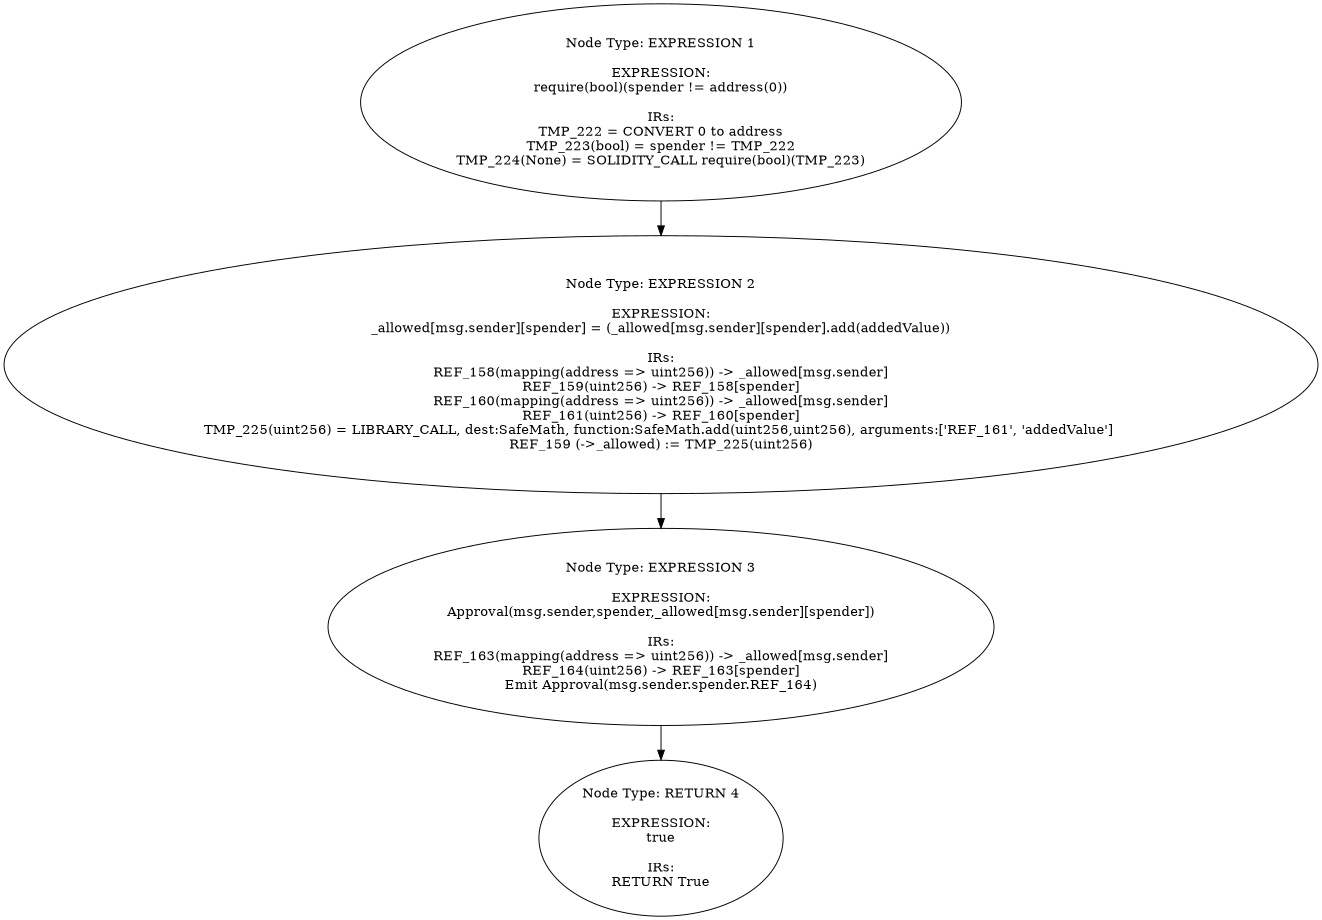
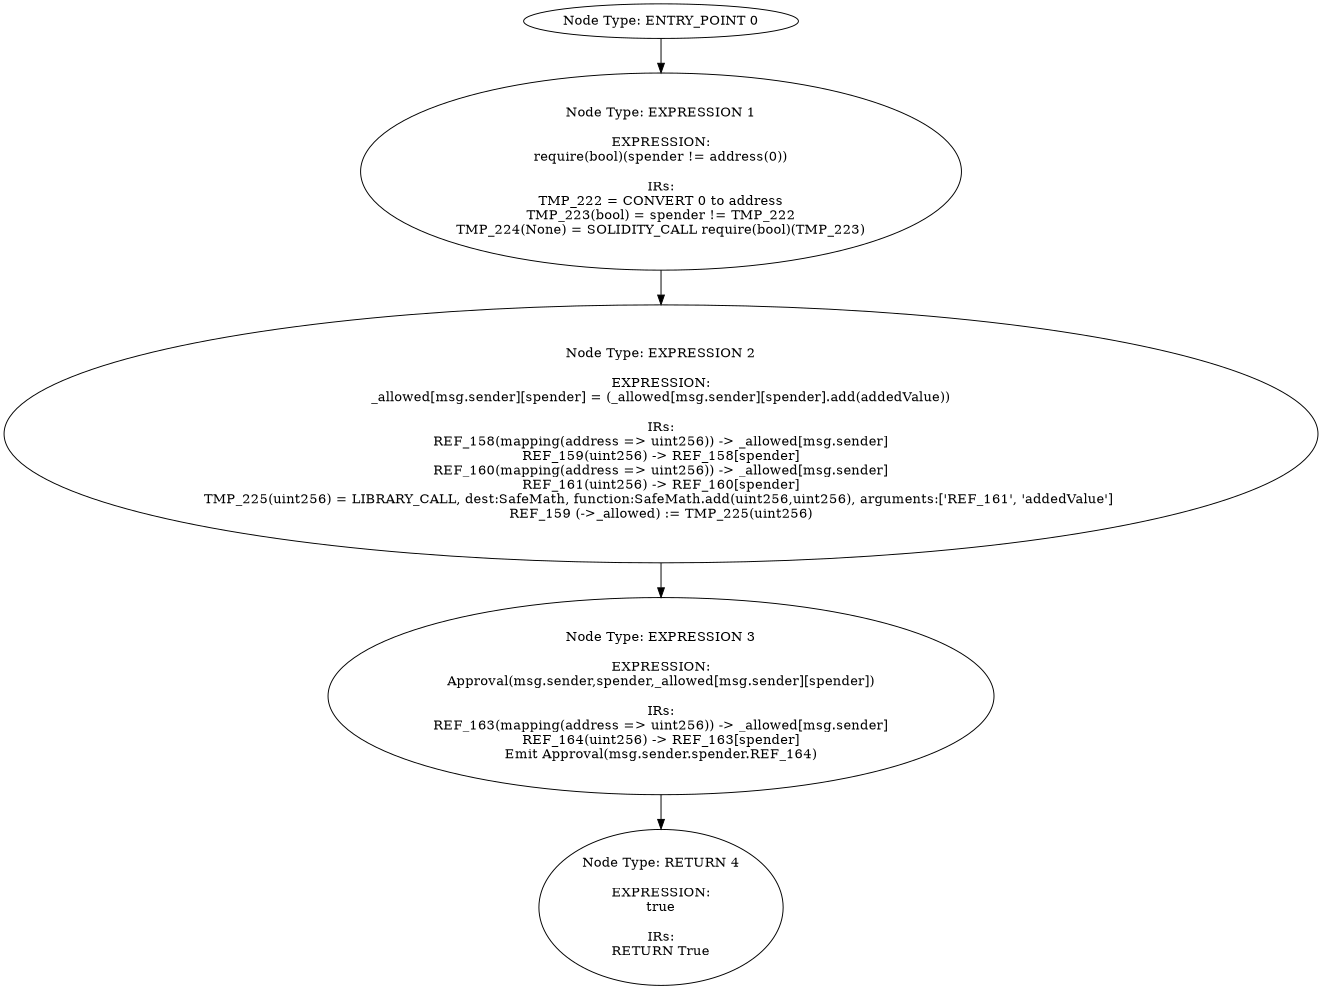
node "Node Type: ENTRY_POINT 0": added
